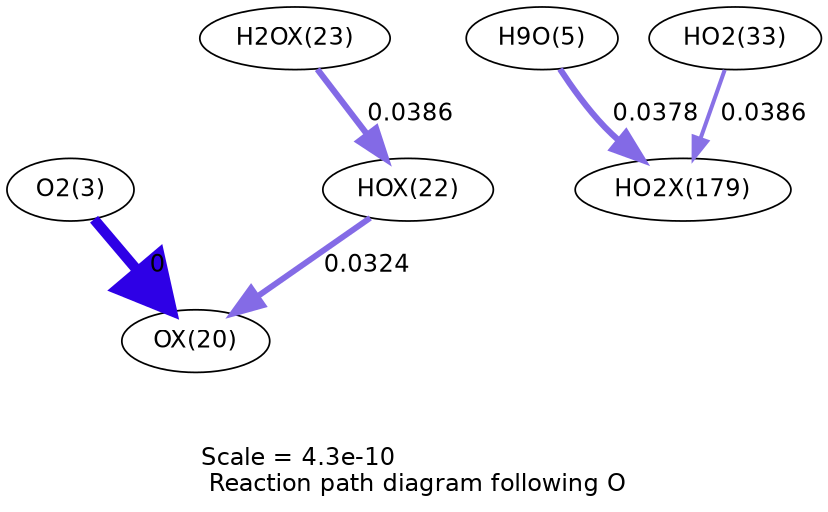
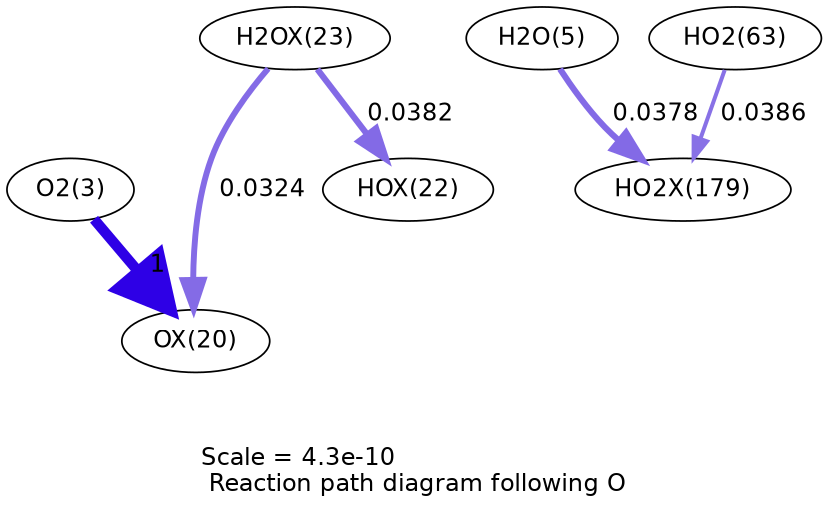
node "H9O(5)": label "H9O(5)" -> "H2O(5)"
node "HO2(33)": label "HO2(33)" -> "HO2(63)"
edge "H2OX(23)" -> "HOX(22)": label " 0.0386" -> " 0.0382"
edge "HOX(22)" -> "OX(20)": now "H2OX(23)" -> "OX(20)"
edge "O2(3)" -> "OX(20)": label " 0" -> " 1"
